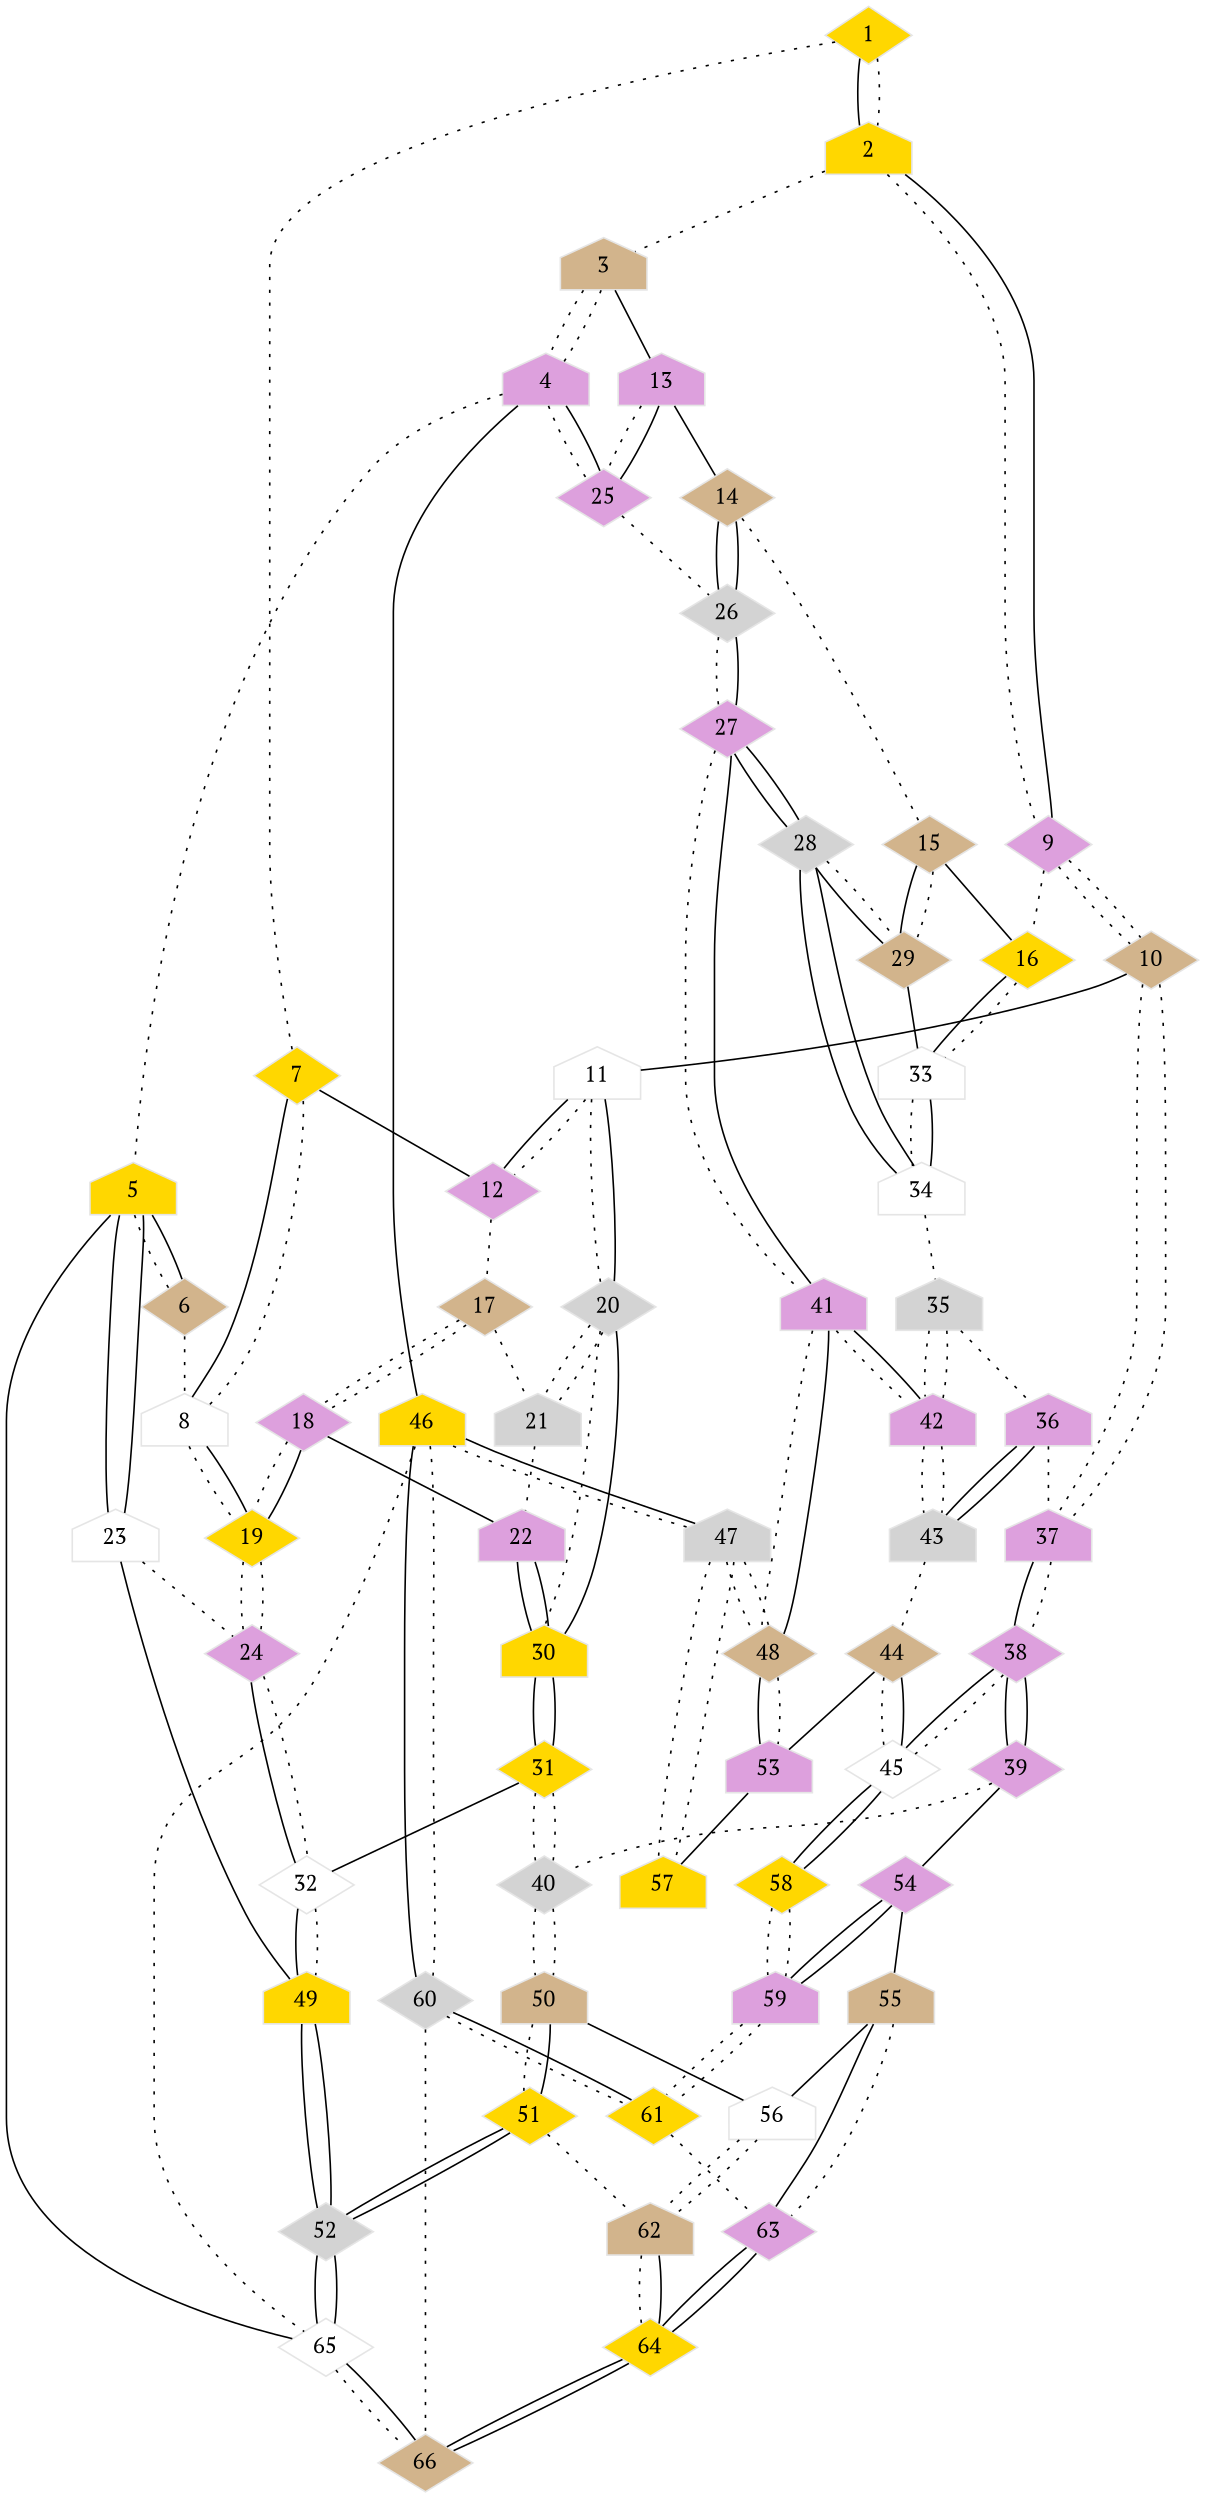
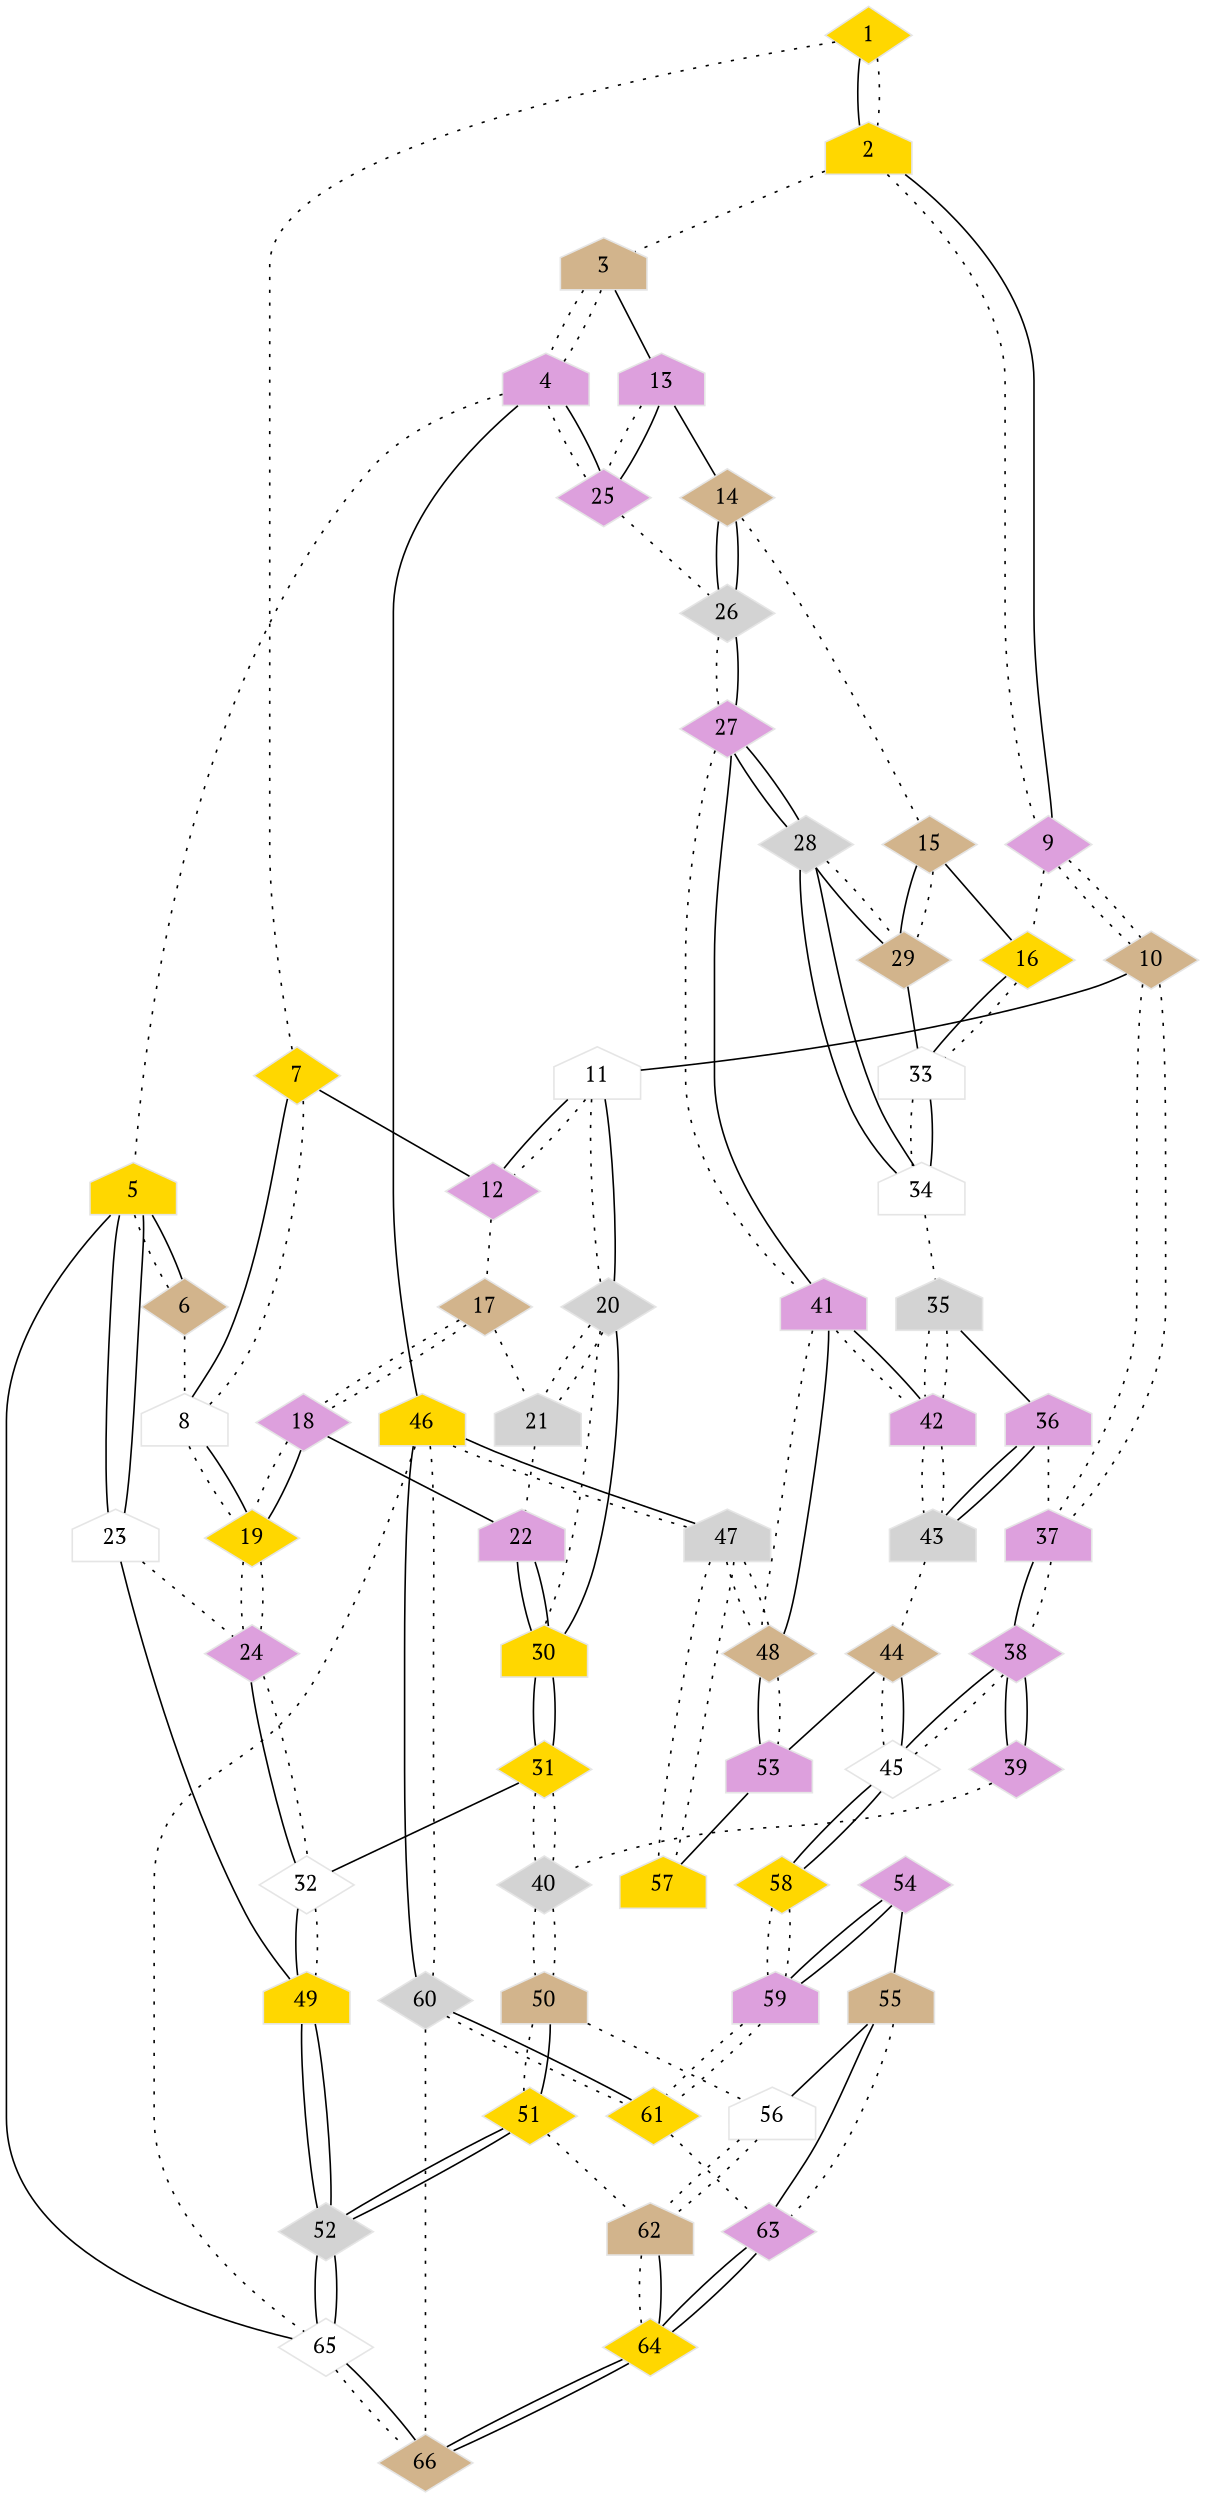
edge "35" -- "36": style dotted -> solid
edge "39" -- "54": removed
edge "50" -- "56": style solid -> dotted
